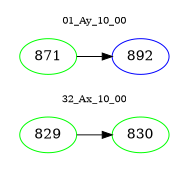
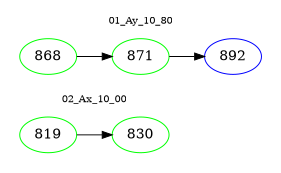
cluster "01_Ay_10_00": label "01_Ay_10_00" -> "01_Ay_10_80"
node "868": added
cluster "32_Ax_10_00": label "32_Ax_10_00" -> "02_Ax_10_00"
node "829": label "829" -> "819"
